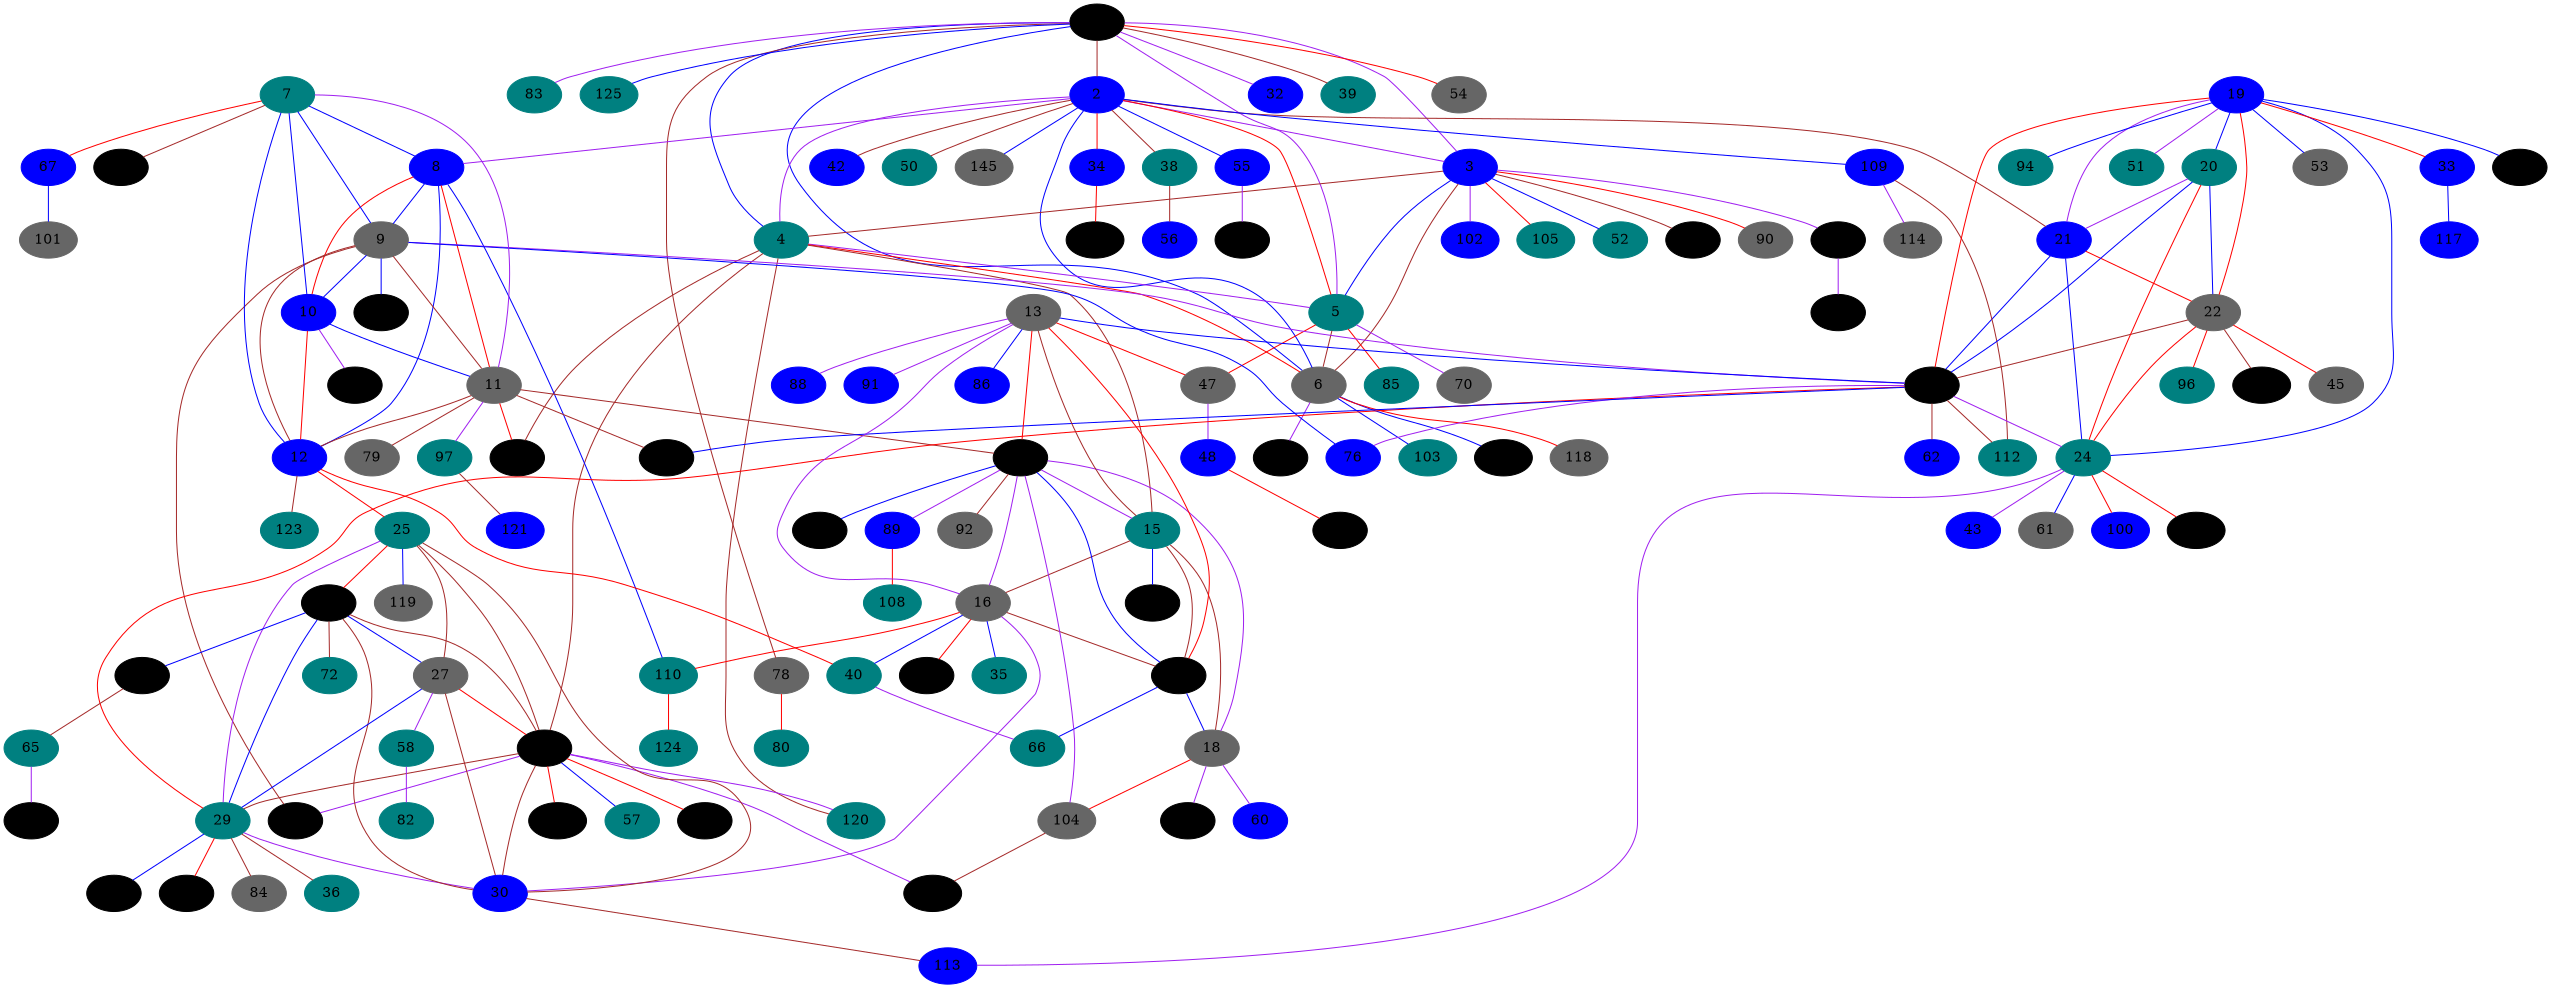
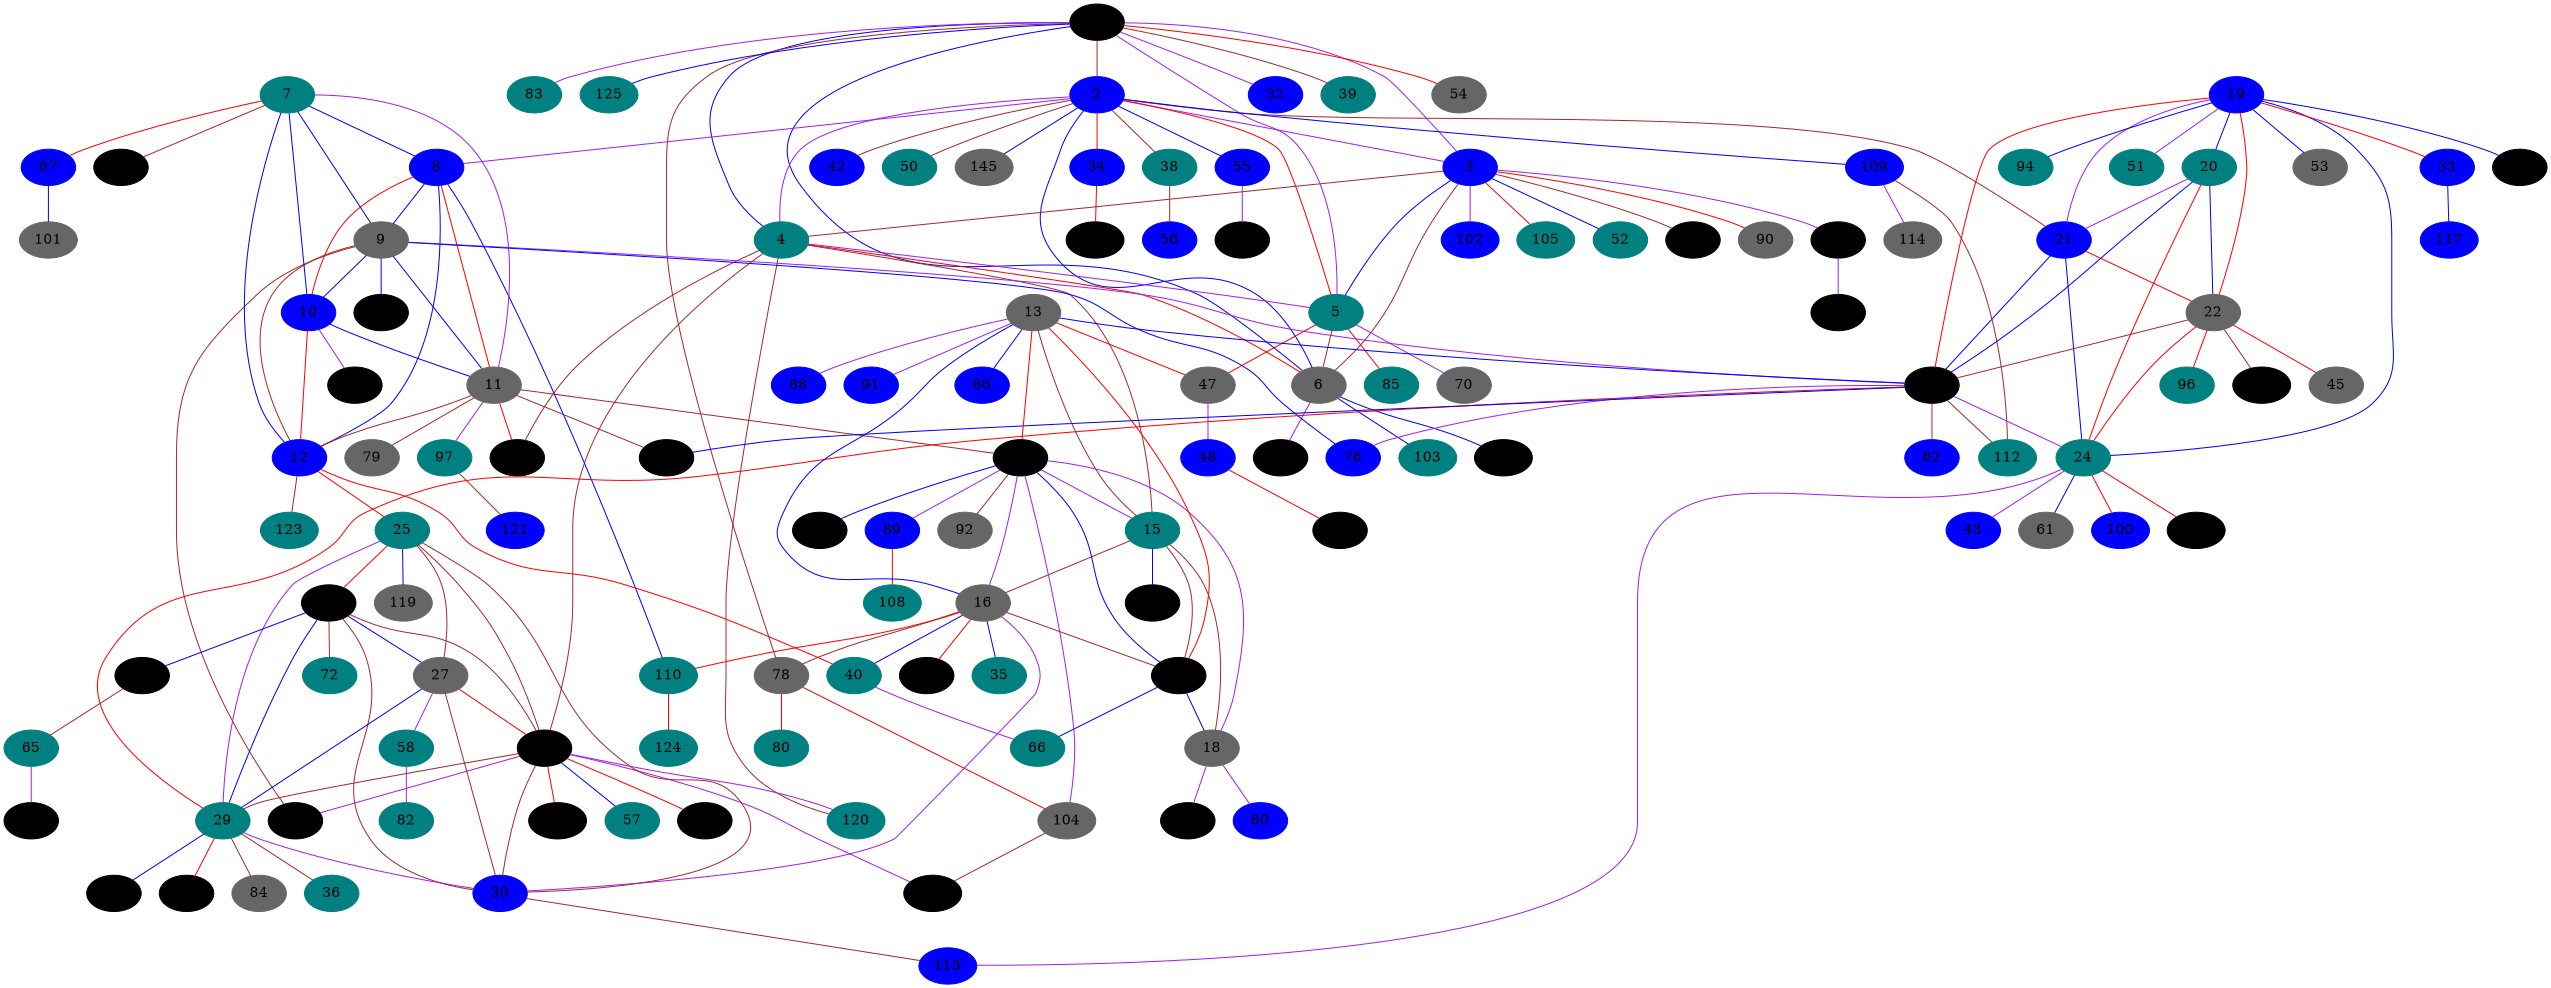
edge "9" -- "11": color brown -> blue
node "118": removed
edge "13" -- "16": color purple -> blue
edge "16" -- "78": added
edge "18" -- "104": now "78" -- "104"
